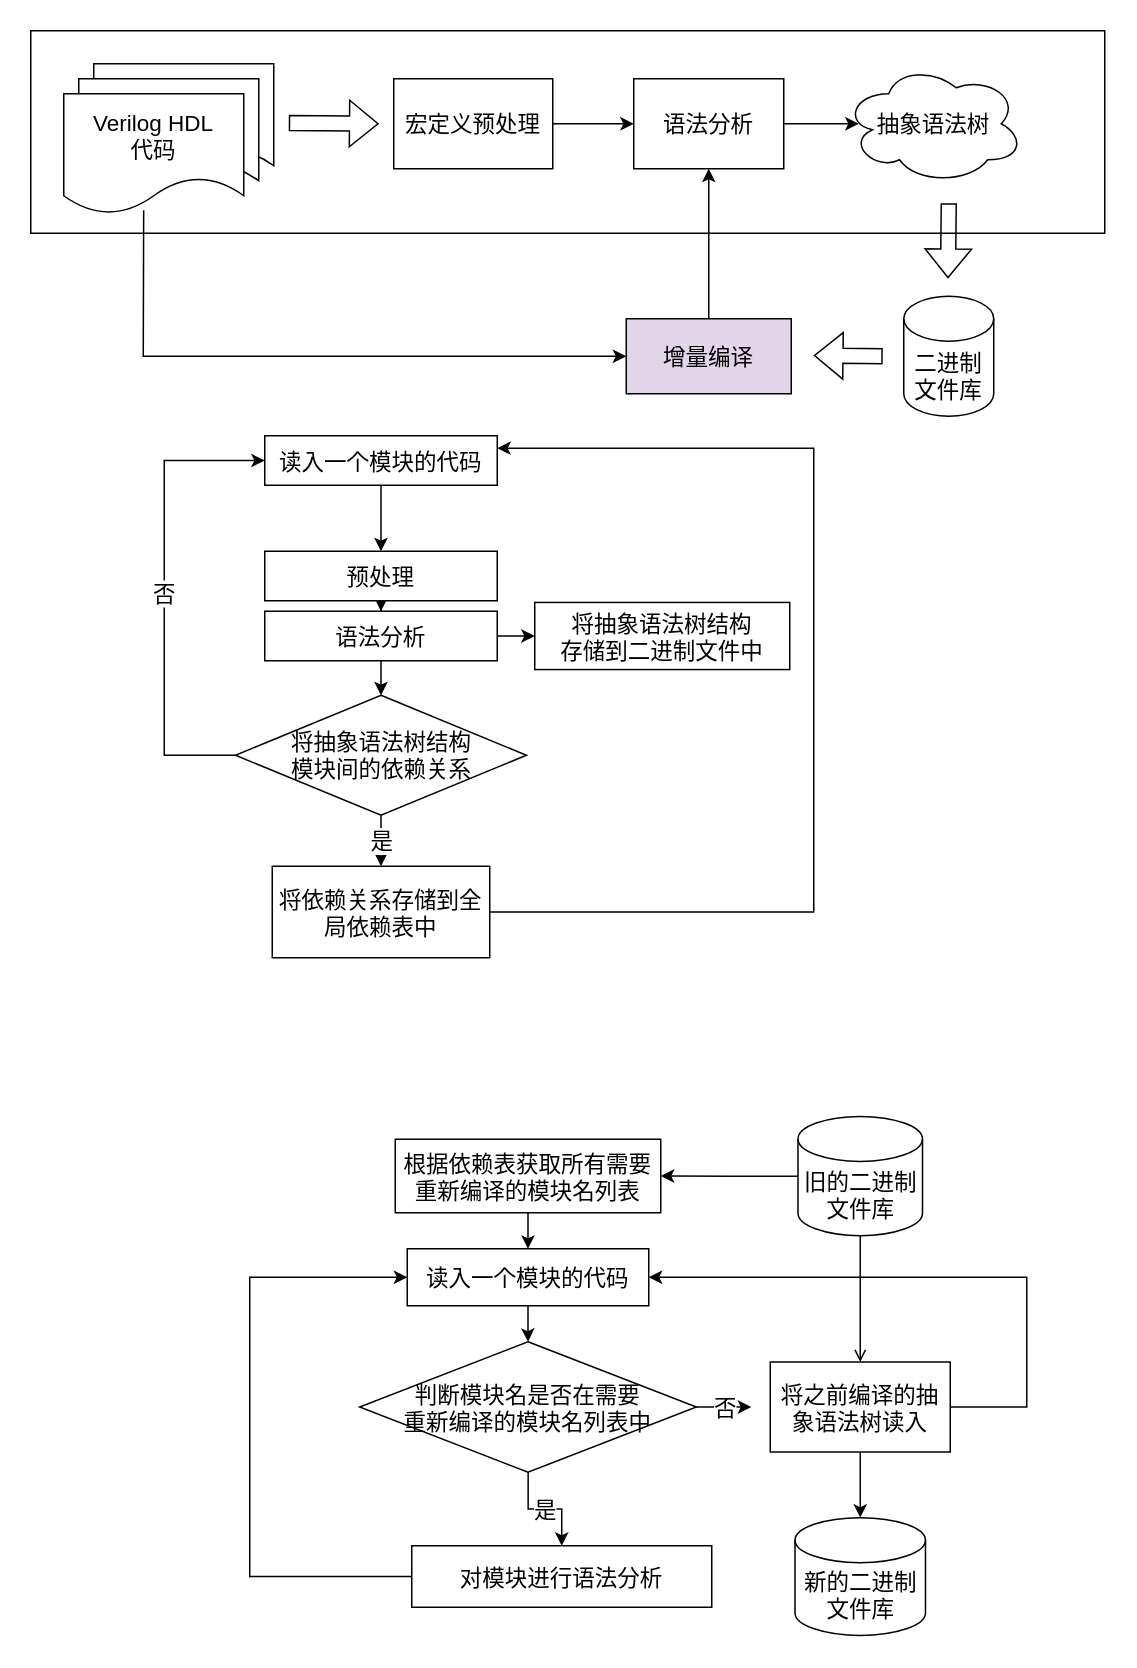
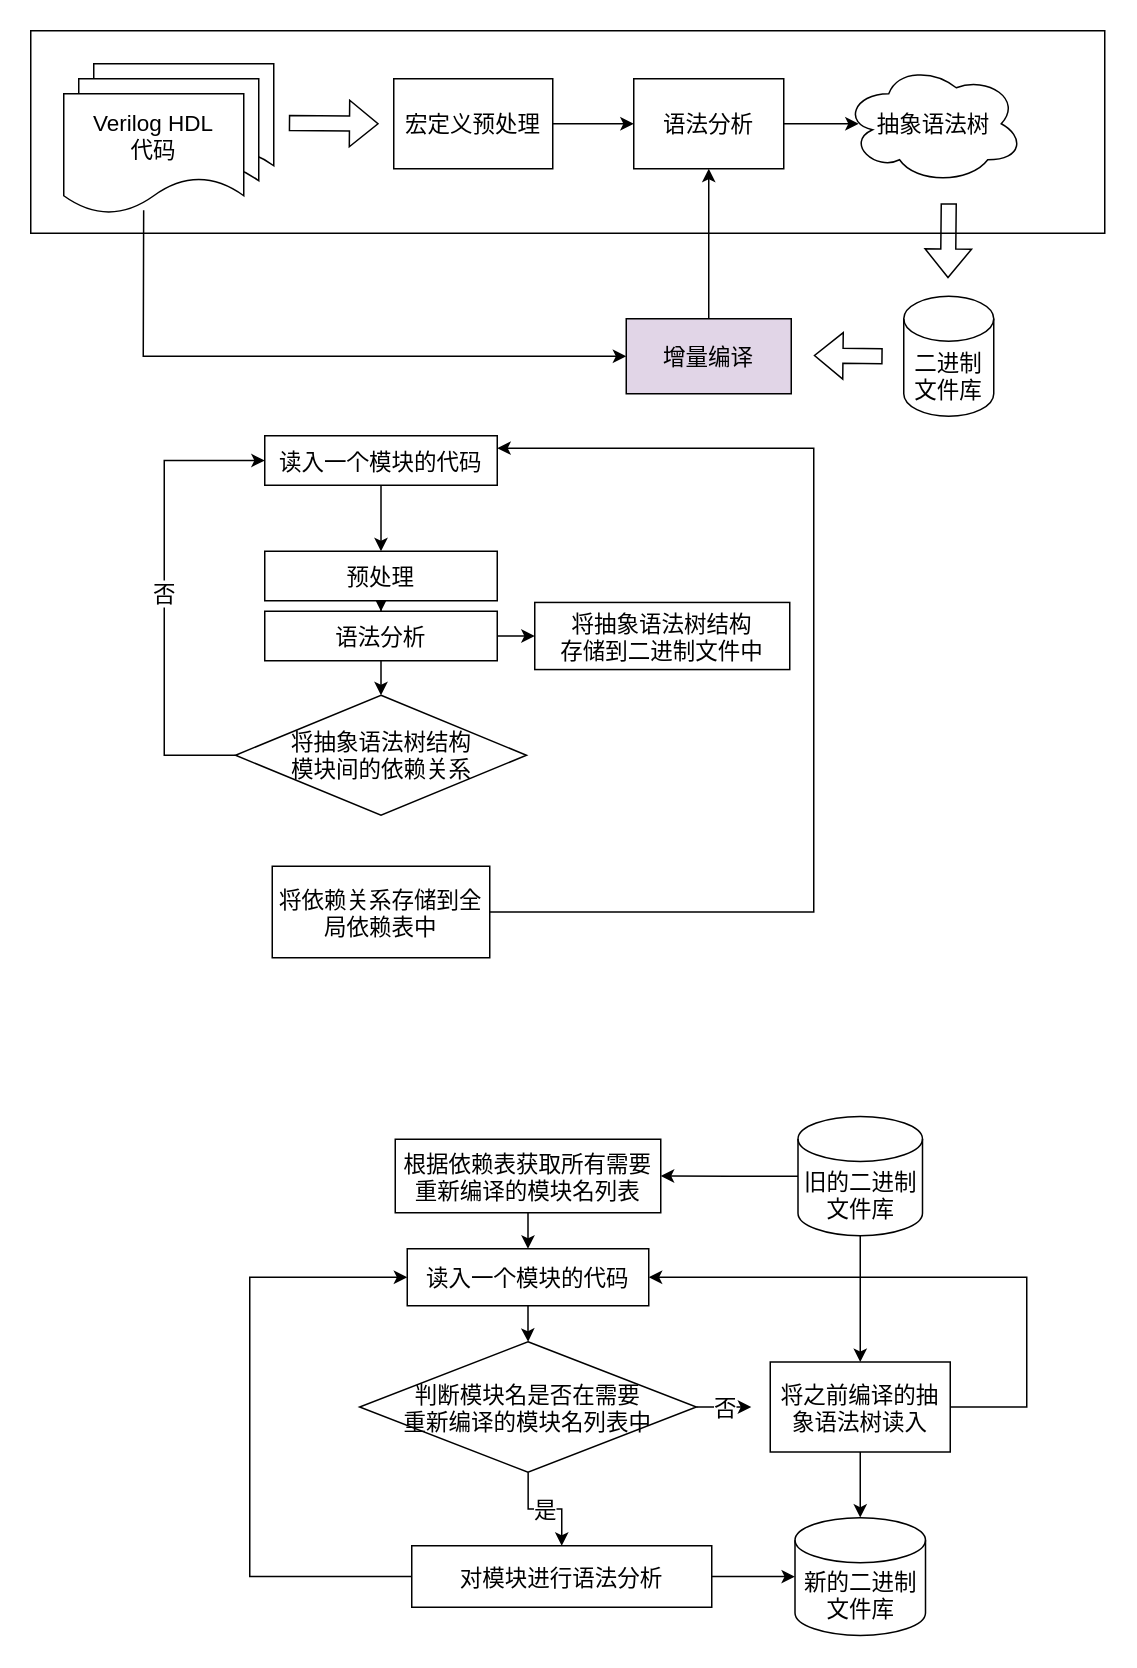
edge "将抽象语法树结构 模块间的依赖关系" -> "将依赖关系存储到全局依赖表中": removed, label "是"
edge "旧的二进制文件库" -> "将之前编译的抽象语法树读入": arrowhead open -> classic
edge "对模块进行语法分析" -> "新的二进制文件库": added
